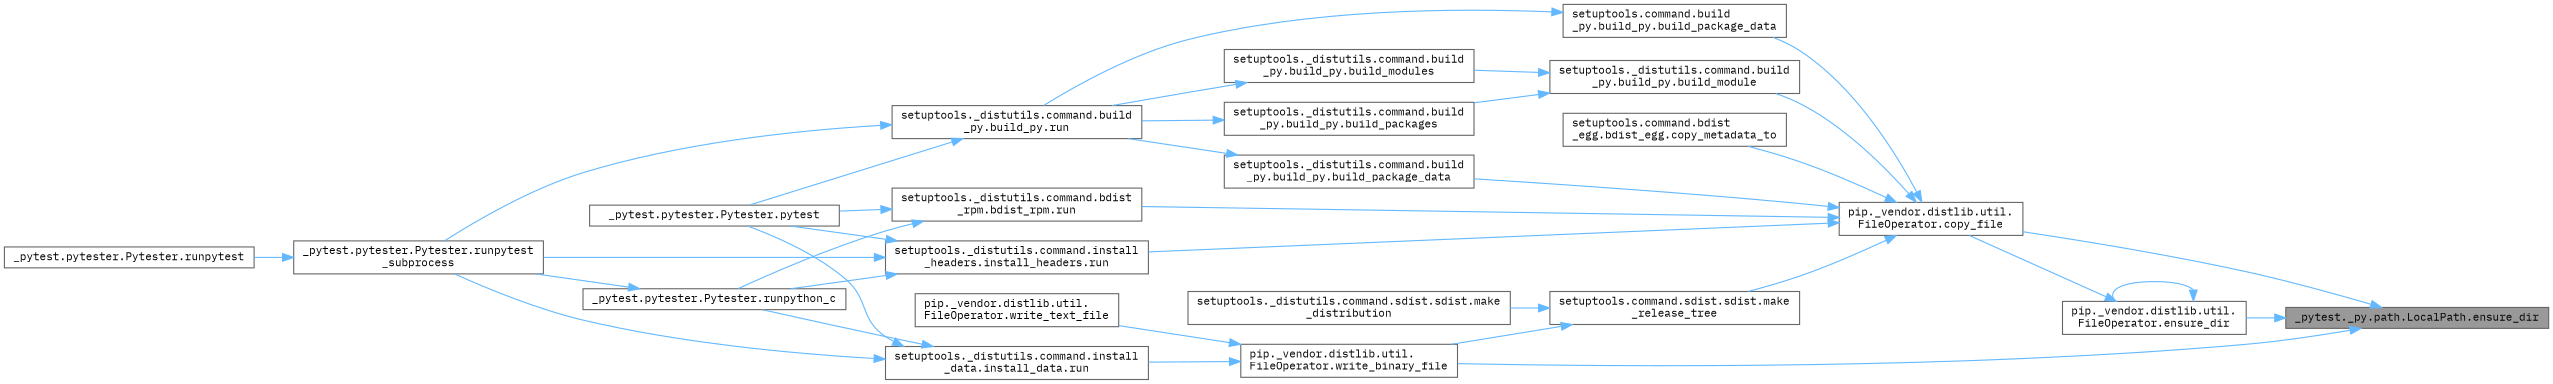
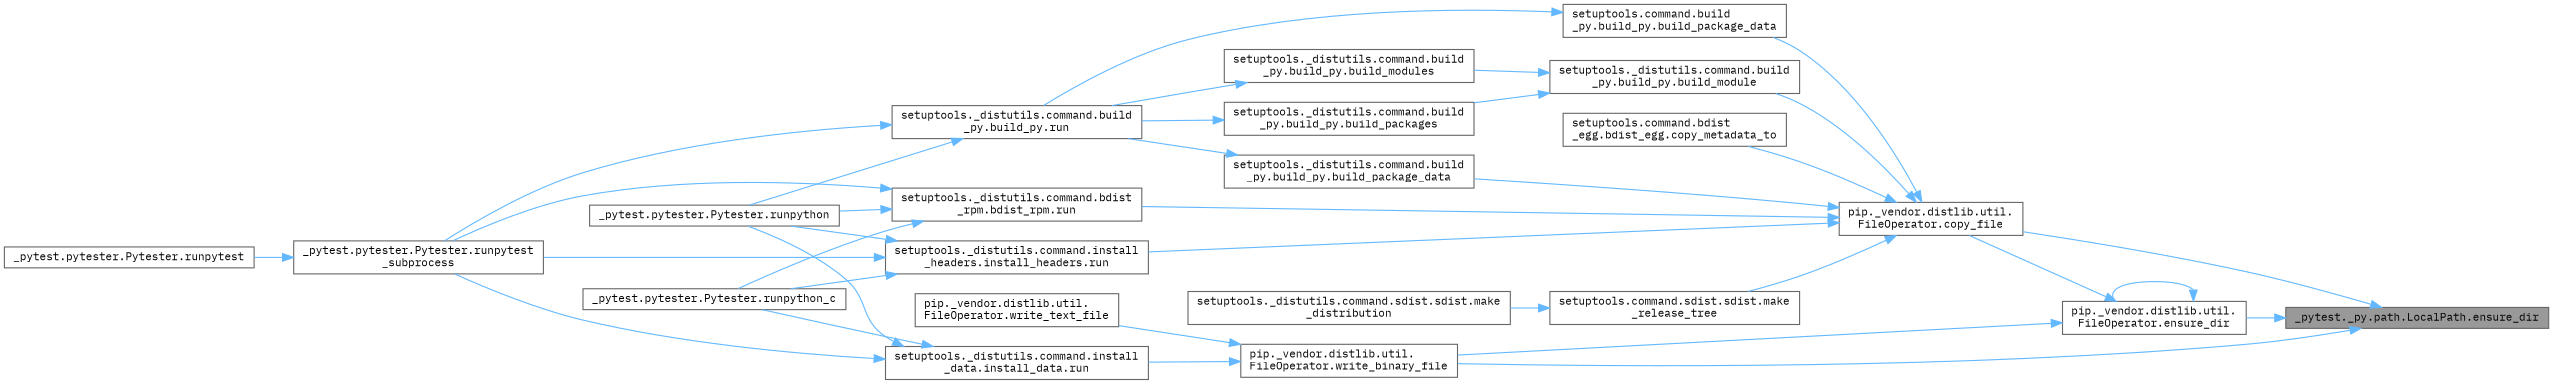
node "_pytest.pytester.Pytester.pytest": label "_pytest.pytester.Pytester.pytest" -> "_pytest.pytester.Pytester.runpython"
edge "_pytest.pytester.Pytester.runpytest _subprocess" -> "_pytest.pytester.Pytester.runpython_c": now "_pytest.pytester.Pytester.runpytest _subprocess" -> "setuptools._distutils.command.bdist _rpm.bdist_rpm.run"
edge "pip._vendor.distlib.util. FileOperator.write_binary_file" -> "setuptools.command.sdist.sdist.make _release_tree": now "pip._vendor.distlib.util. FileOperator.write_binary_file" -> "pip._vendor.distlib.util. FileOperator.ensure_dir"
